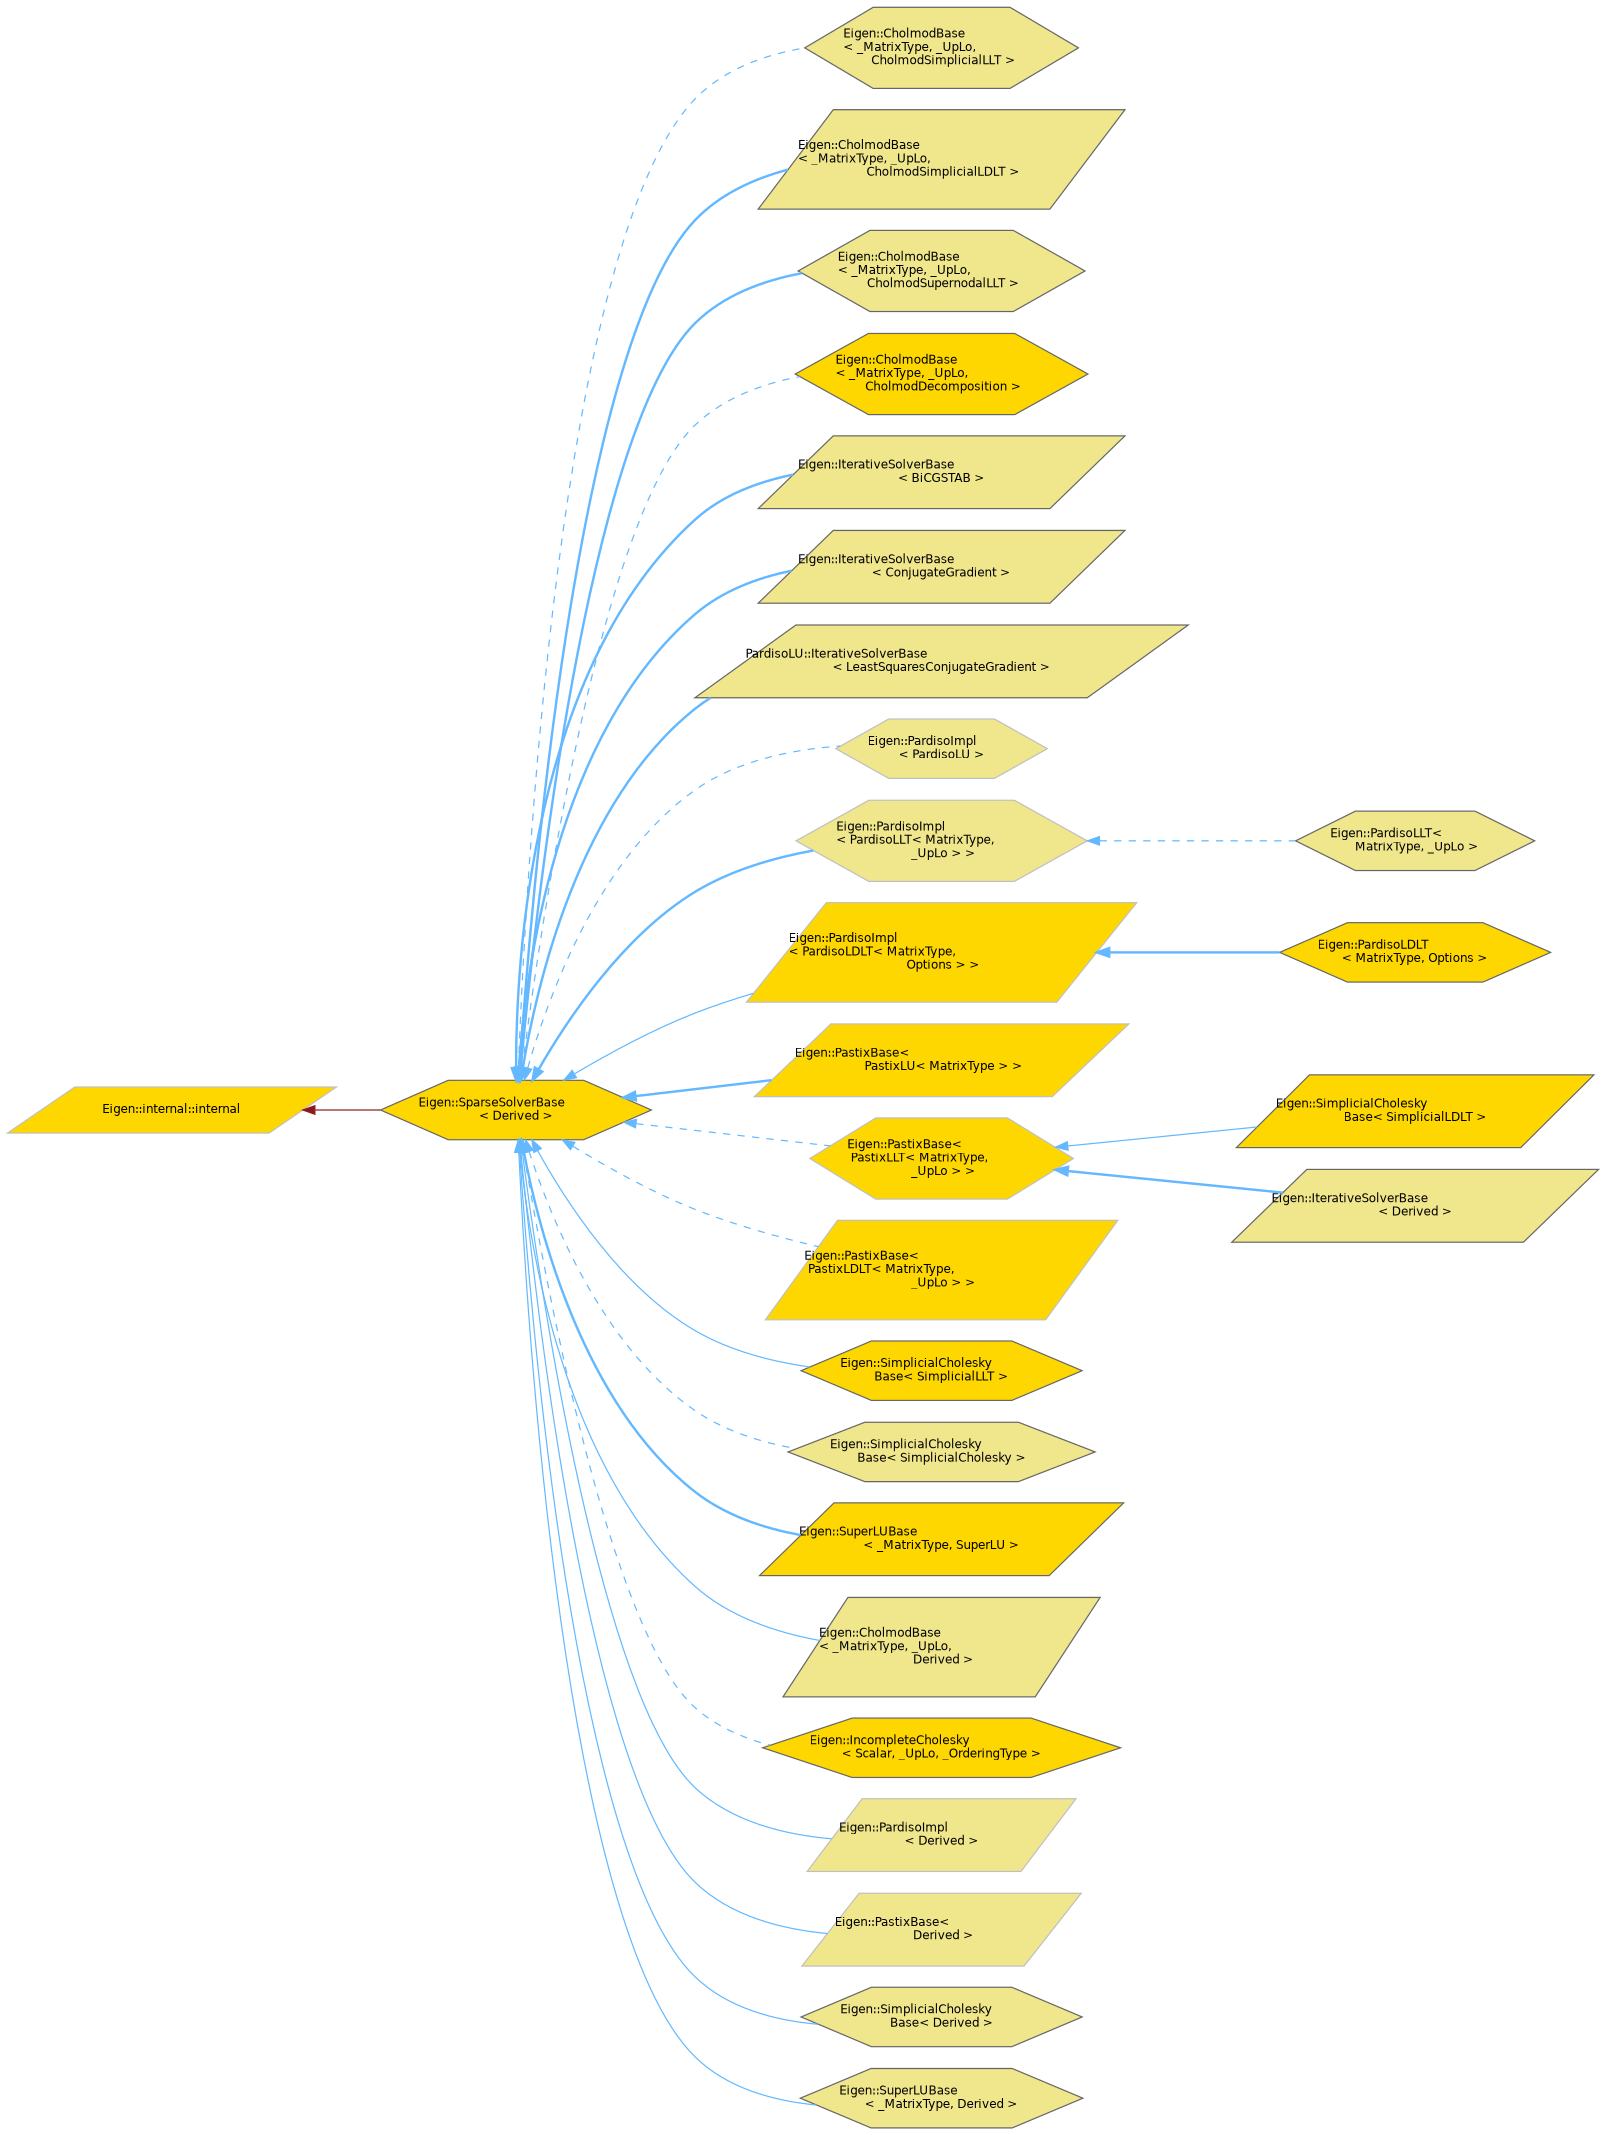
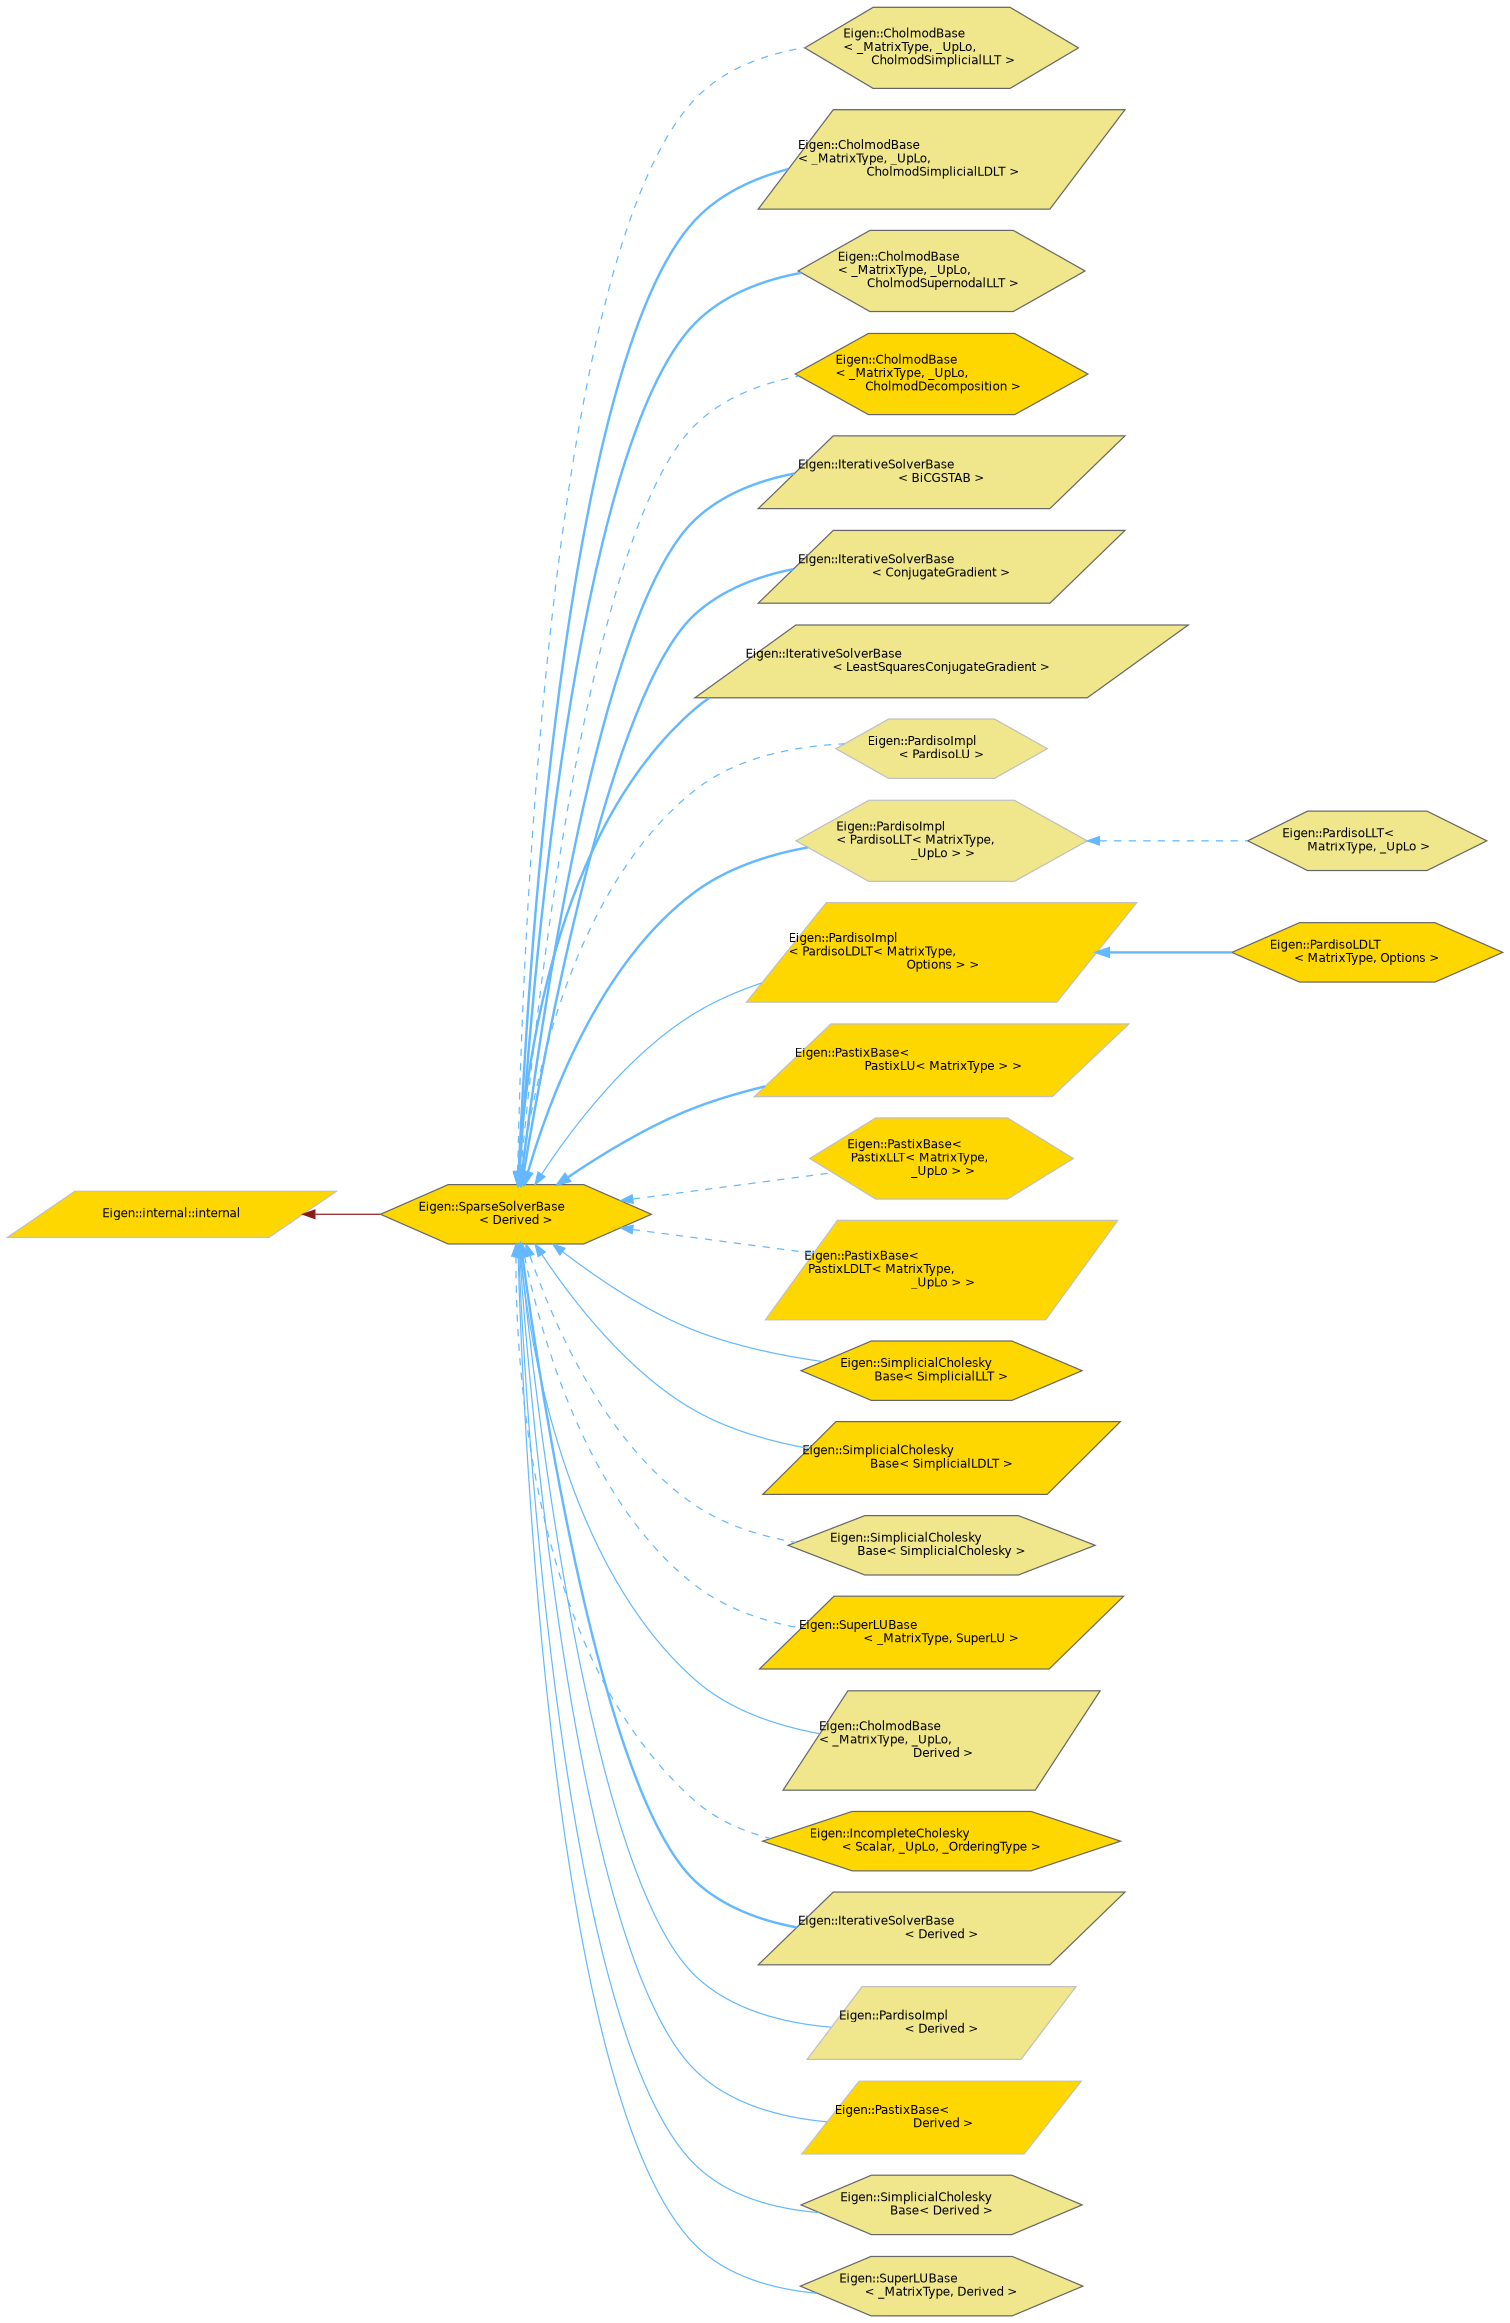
node "PardisoLU::IterativeSolverBase < LeastSquaresConjugateGradient >": label "PardisoLU::IterativeSolverBase < LeastSquaresConjugateGradient >" -> "Eigen::IterativeSolverBase < LeastSquaresConjugateGradient >"
edge "Eigen::SimplicialCholesky Base< SimplicialLDLT >" -> "Eigen::PastixBase< PastixLLT< MatrixType, _UpLo > >": now "Eigen::SimplicialCholesky Base< SimplicialLDLT >" -> "Eigen::SparseSolverBase < Derived >"
edge "Eigen::IterativeSolverBase < Derived >" -> "Eigen::PastixBase< PastixLLT< MatrixType, _UpLo > >": now "Eigen::IterativeSolverBase < Derived >" -> "Eigen::SparseSolverBase < Derived >"
edge "Eigen::SuperLUBase < _MatrixType, SuperLU >" -> "Eigen::SparseSolverBase < Derived >": style bold -> dashed
node "Eigen::PastixBase< Derived >": fillcolor khaki -> gold
